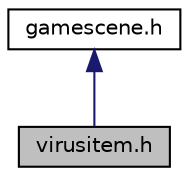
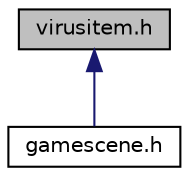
edge "virusitem.h" -> "gamescene.h": reversed
